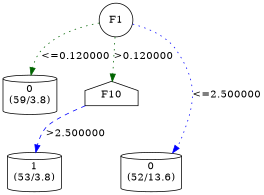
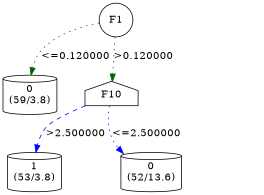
edge "F1" -> "0 (52/13.6)": now "F10" -> "0 (52/13.6)"
